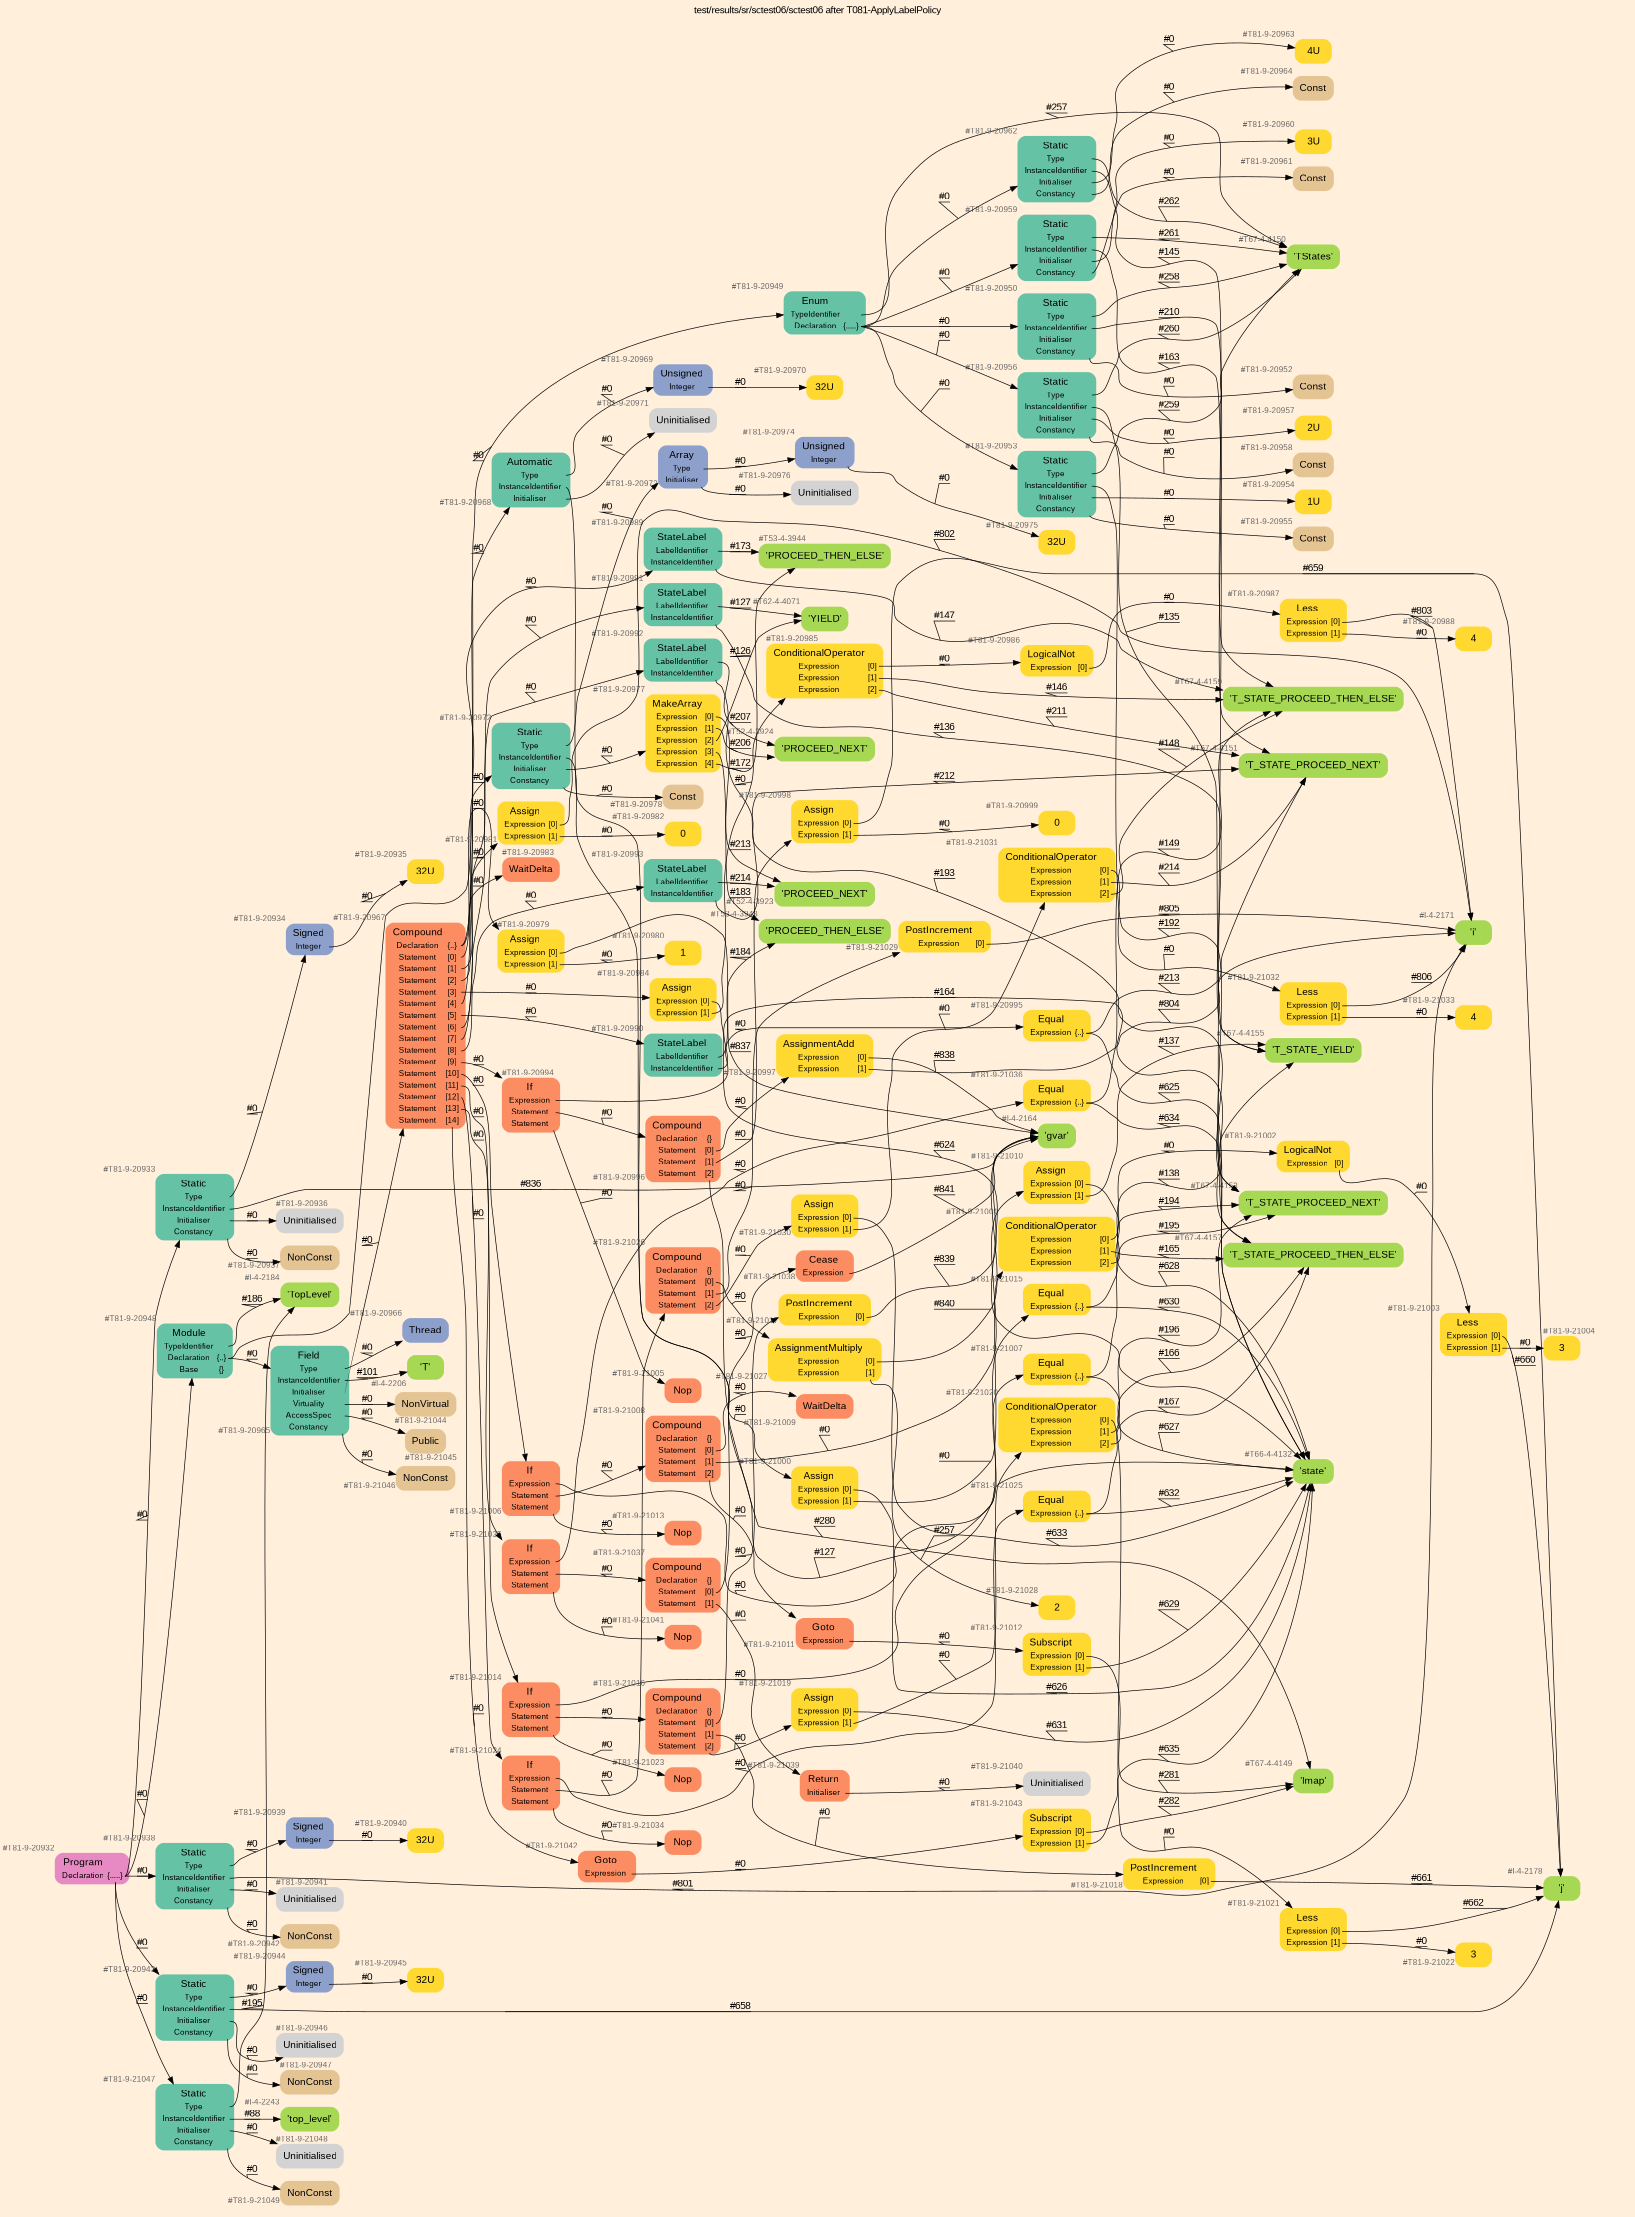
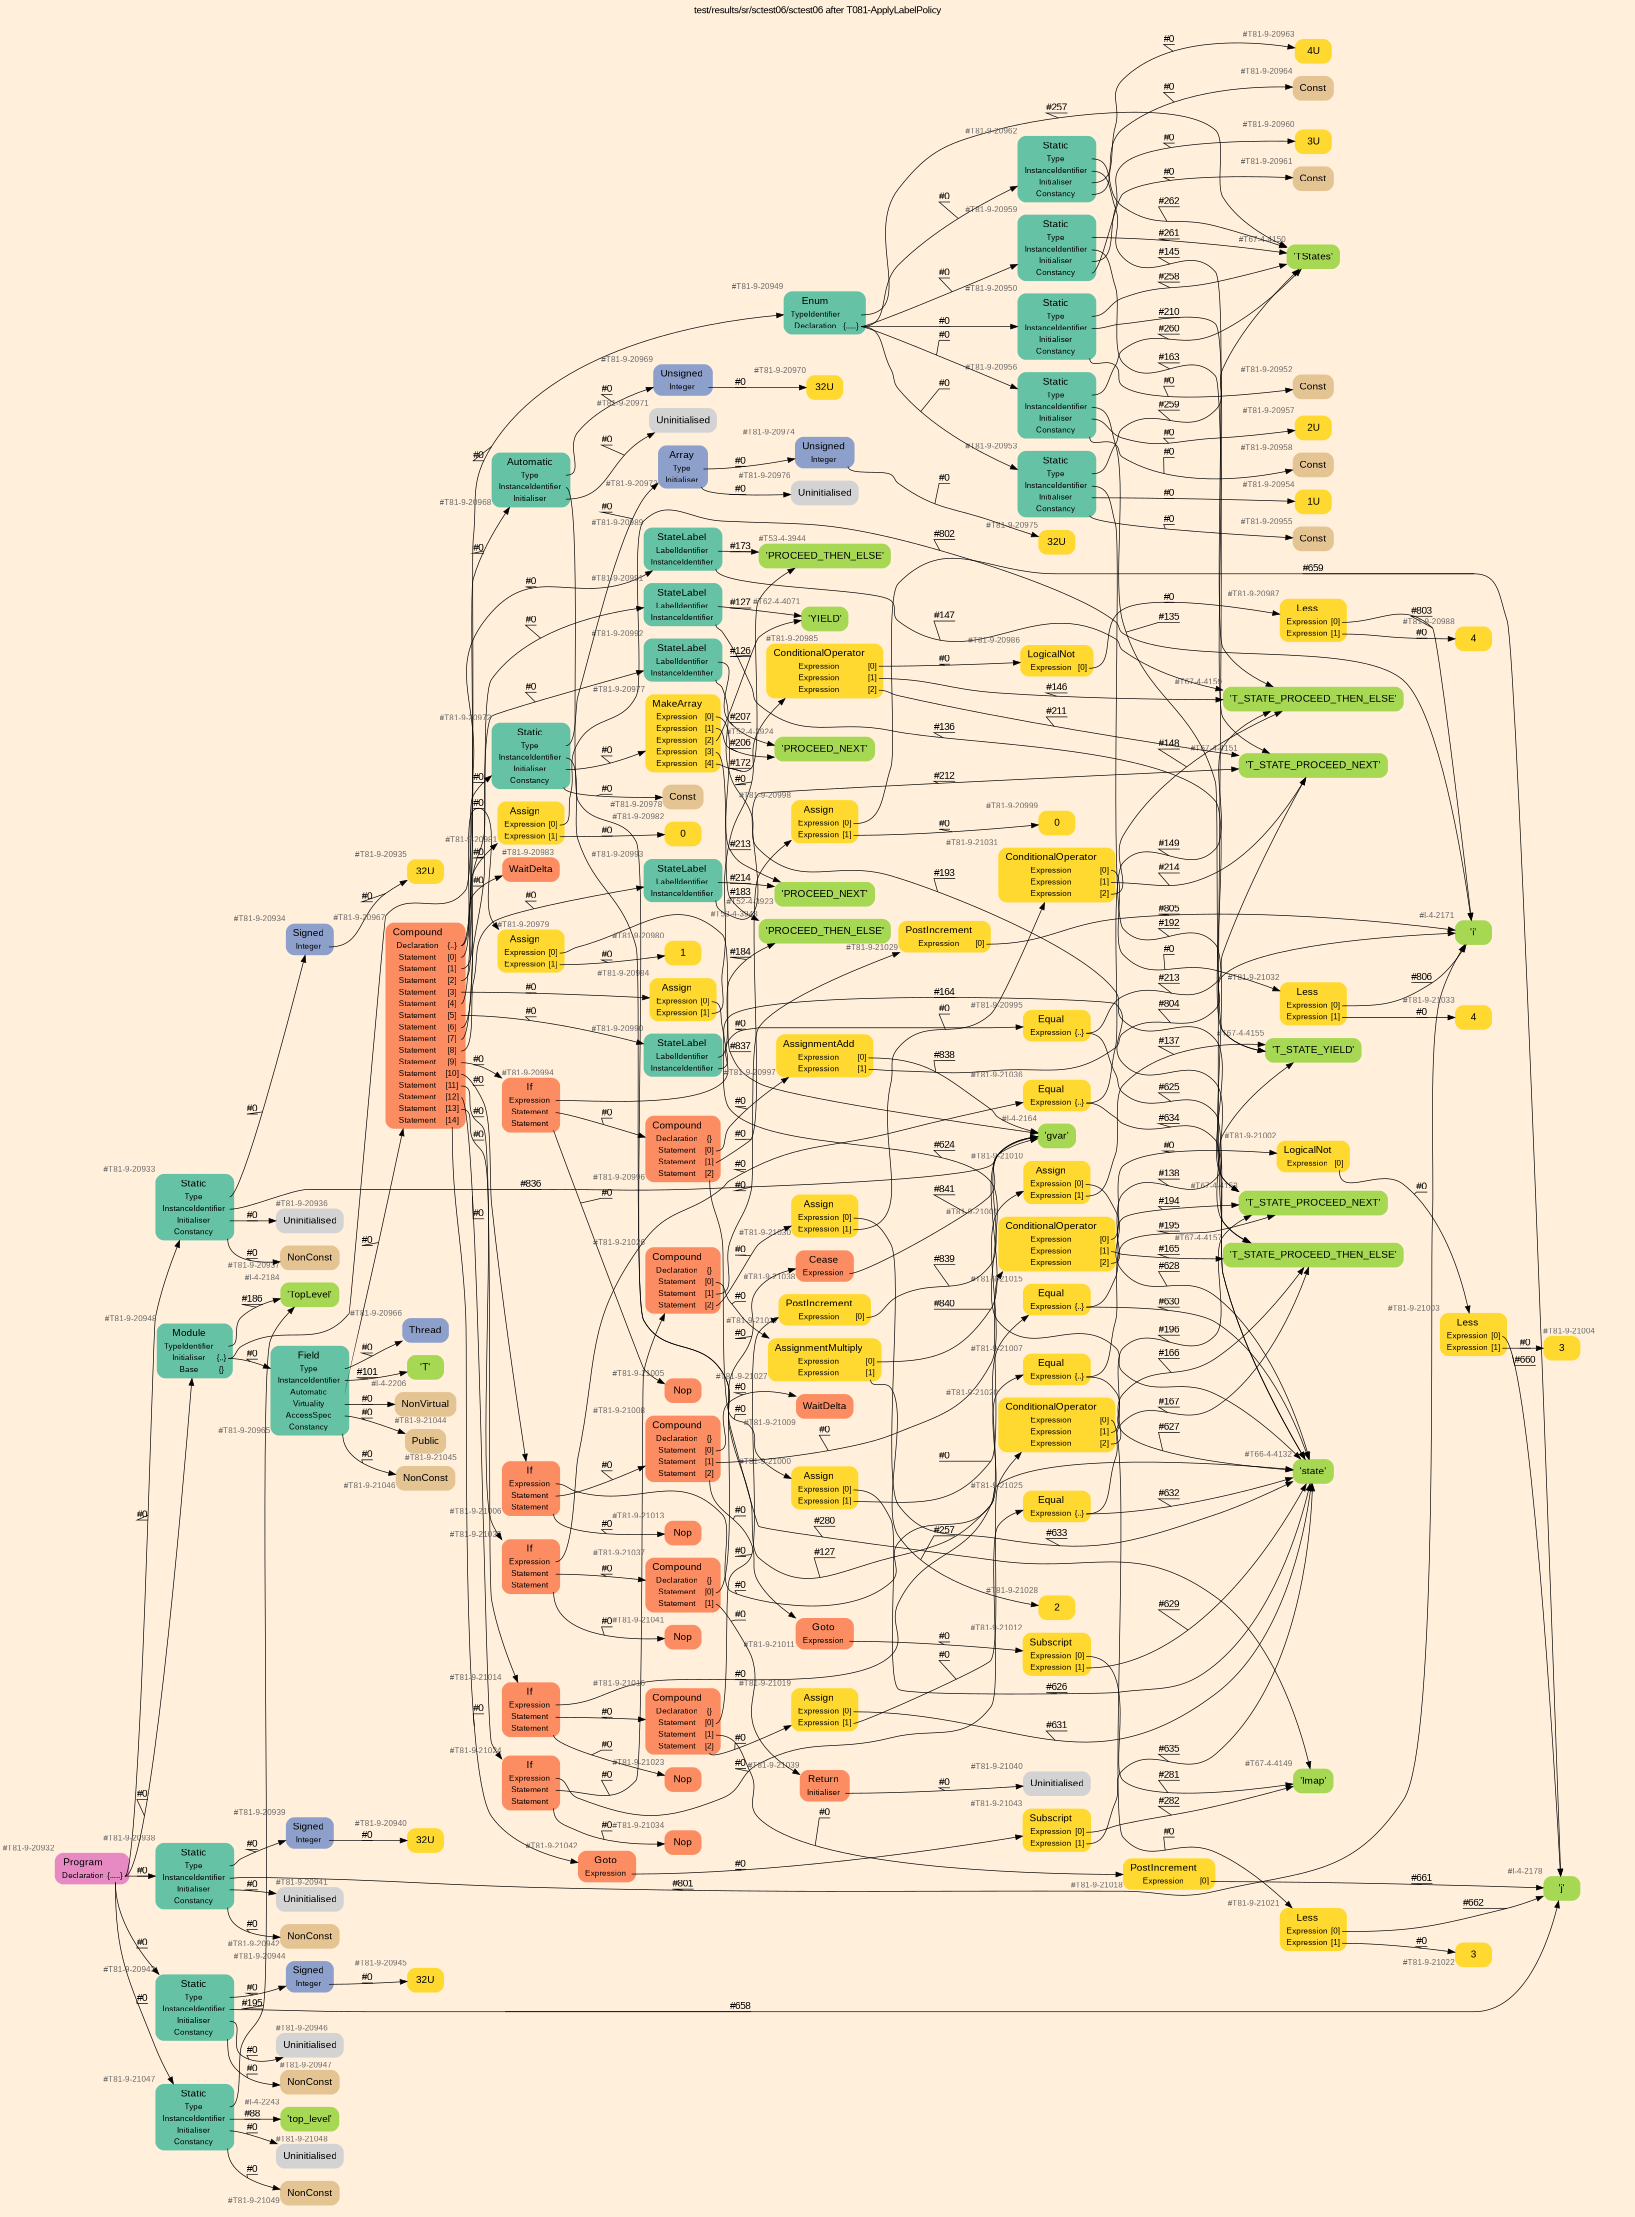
node "Module": text "Declaration" -> "Initialiser"
node "Field": text "Initialiser" -> "Automatic"
